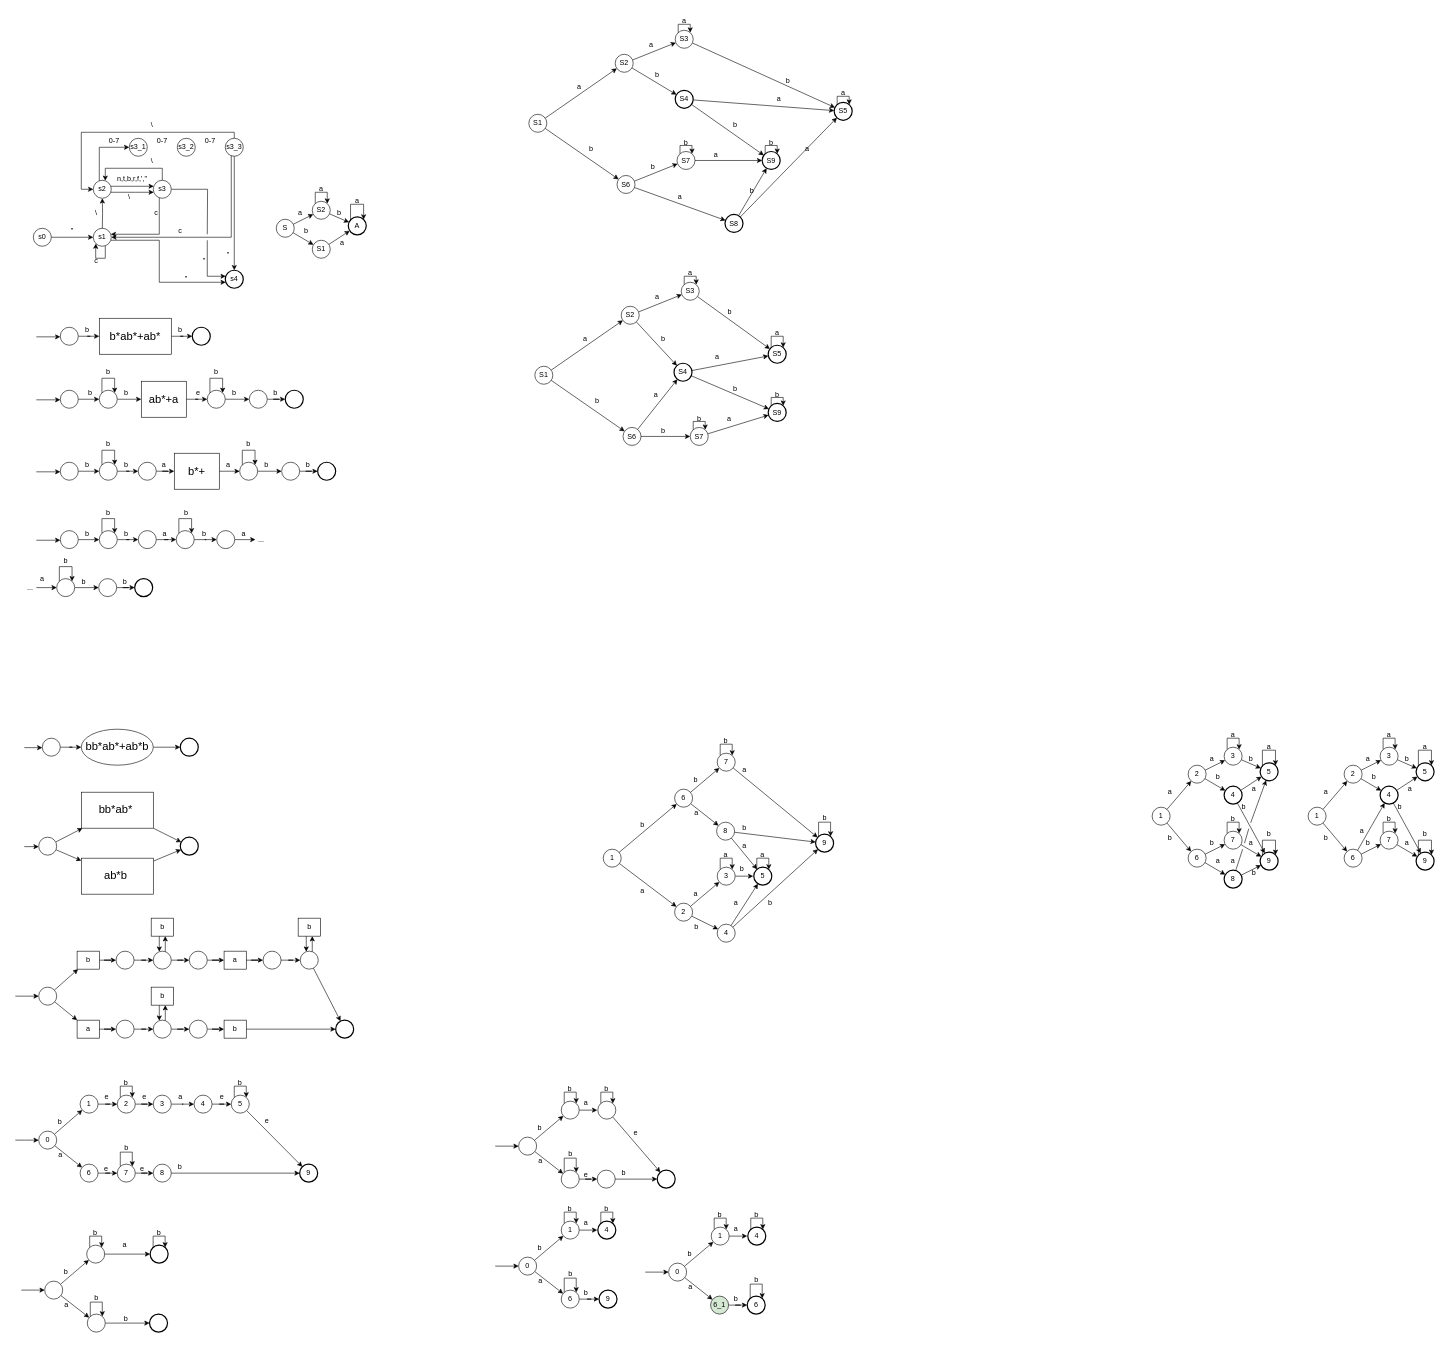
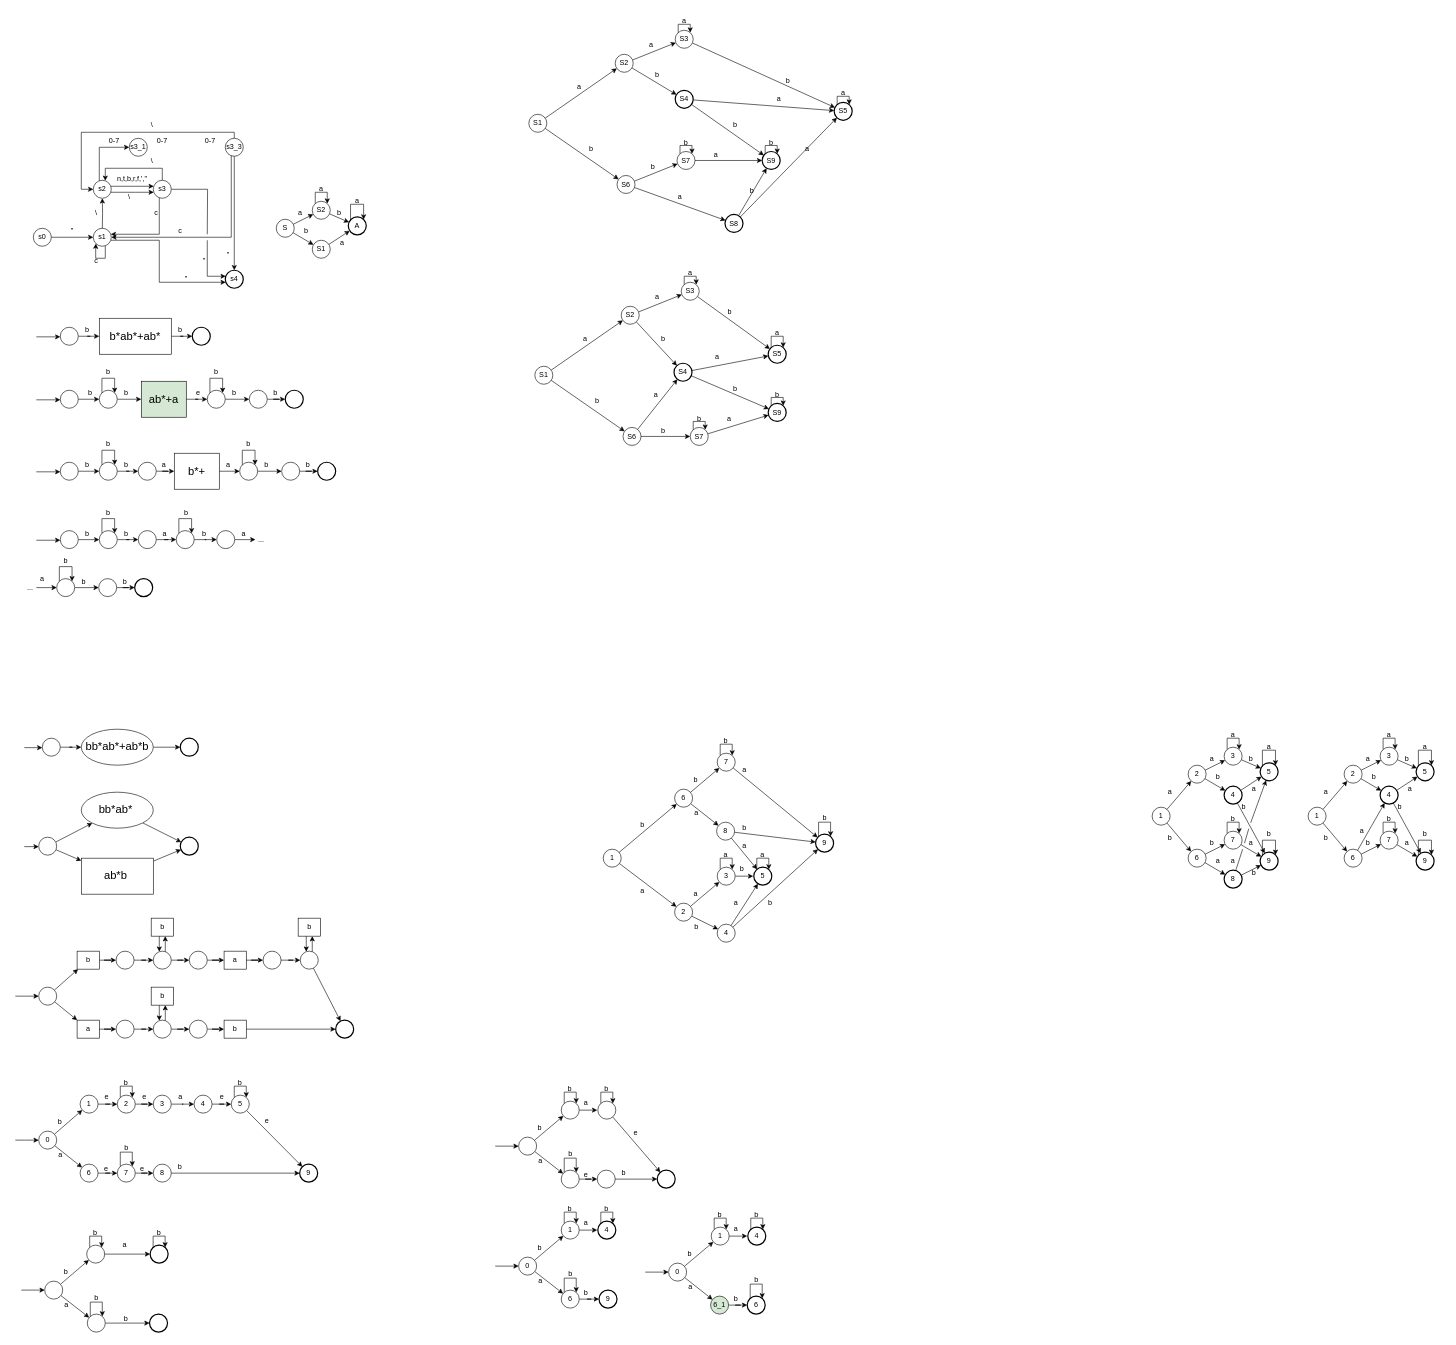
node "s3_2": removed
node "ab*+a": fillcolor #ffffff -> #d5e8d4
node "bb*ab*": shape rectangle -> ellipse
